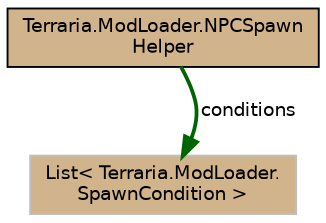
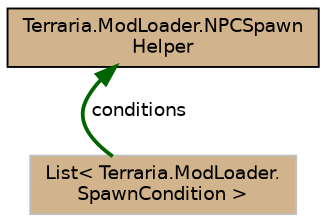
edge "Terraria.ModLoader.NPCSpawn Helper" -> "List< Terraria.ModLoader. SpawnCondition >": reversed
